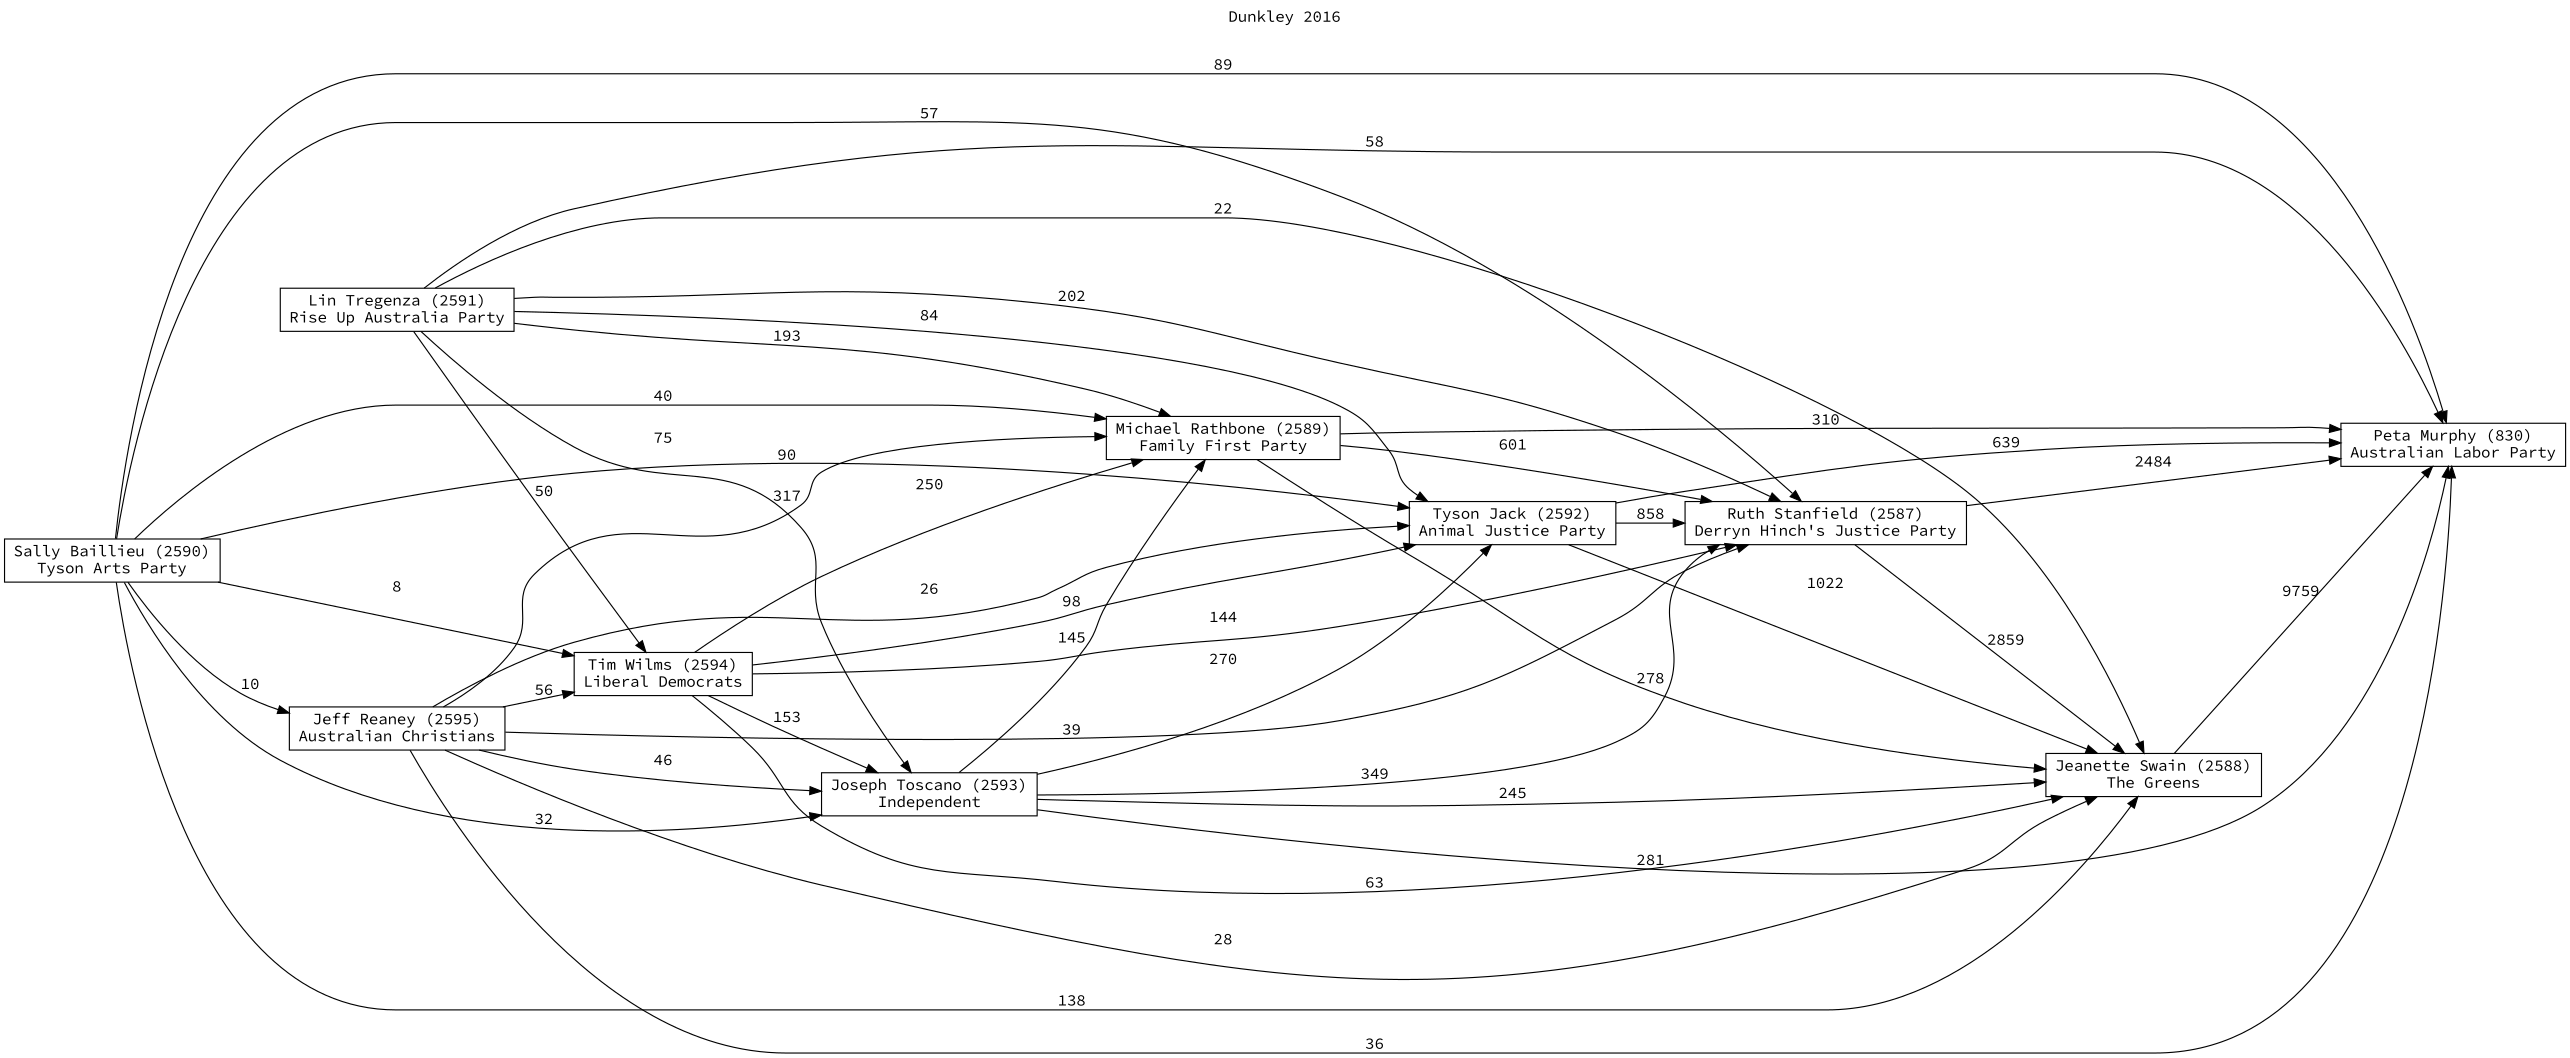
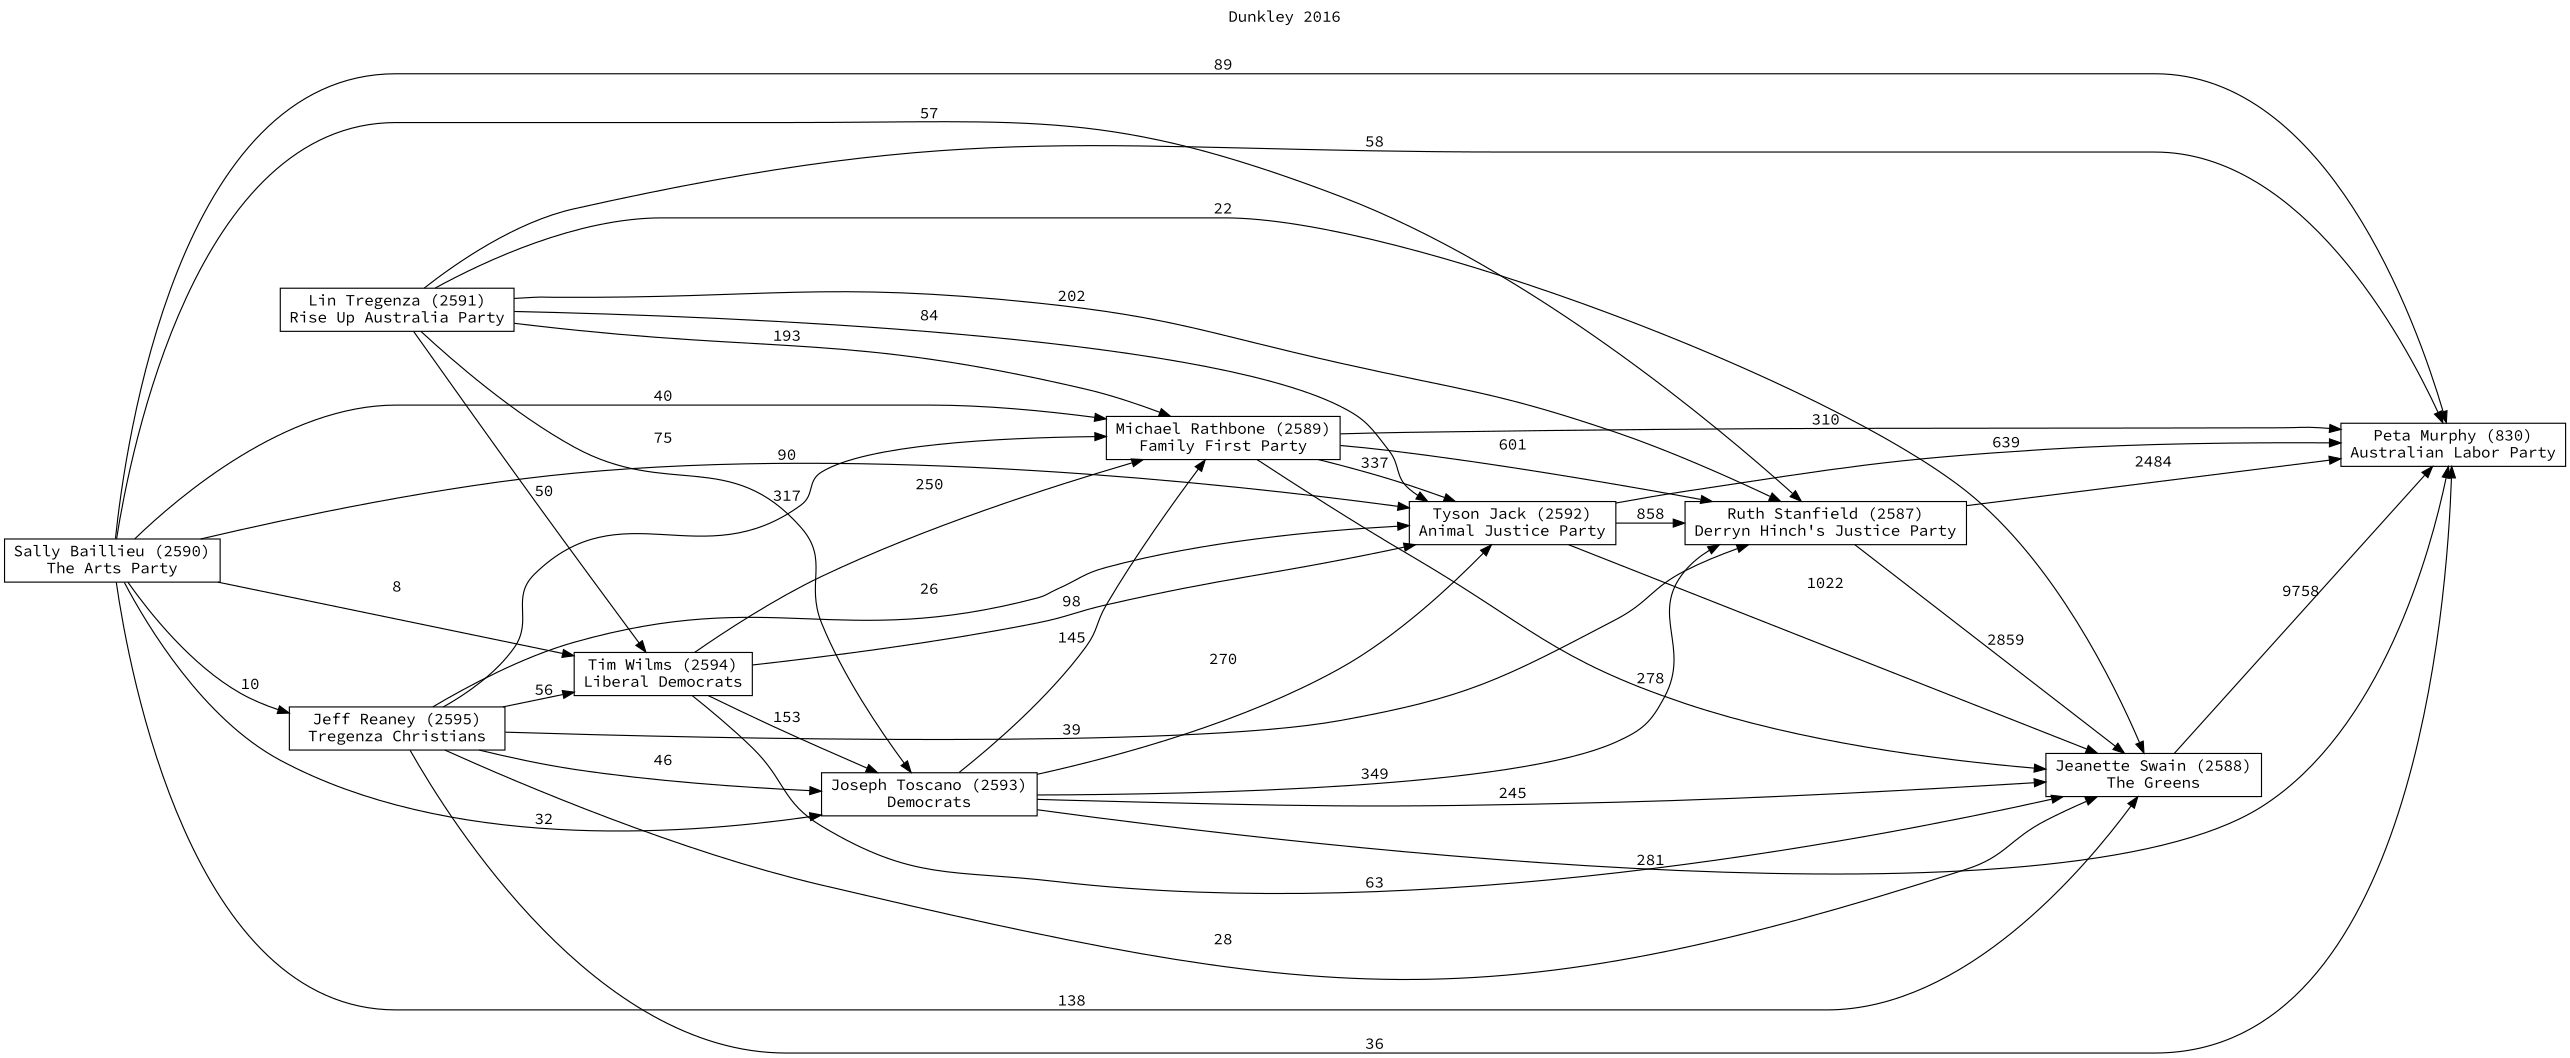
edge "Michael Rathbone (2589) Family First Party" -> "Tyson Jack (2592) Animal Justice Party": added, label "337"
node "Sally Baillieu (2590) Tyson Arts Party": label "Sally Baillieu (2590) Tyson Arts Party" -> "Sally Baillieu (2590) The Arts Party"
edge "Jeanette Swain (2588) The Greens" -> "Peta Murphy (830) Australian Labor Party": label "9759" -> "9758"
edge "Tim Wilms (2594) Liberal Democrats" -> "Ruth Stanfield (2587) Derryn Hinch's Justice Party": removed, label "144"
node "Jeff Reaney (2595) Australian Christians": label "Jeff Reaney (2595) Australian Christians" -> "Jeff Reaney (2595) Tregenza Christians"
node "Joseph Toscano (2593) Independent": label "Joseph Toscano (2593) Independent" -> "Joseph Toscano (2593) Democrats"
